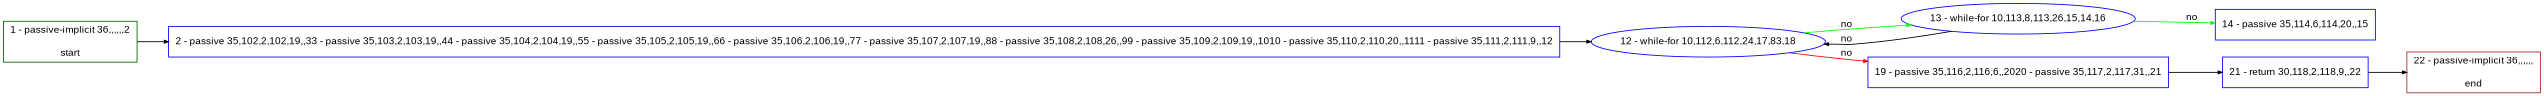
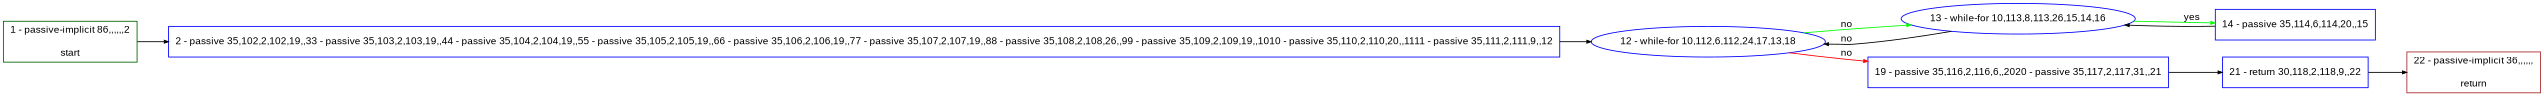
edge "13 - while-for 10,113,8,113,26,15,14,16" -> "14 - passive 35,114,6,114,20,,15": label "no" -> "yes"
edge "14 - passive 35,114,6,114,20,,15" -> "13 - while-for 10,113,8,113,26,15,14,16": added
node "1 - passive-implicit 36,,,,,,2 start": label "1 - passive-implicit 36,,,,,,2 start" -> "1 - passive-implicit 86,,,,,,2 start"
node "12 - while-for 10,112,6,112,24,17,83,18": label "12 - while-for 10,112,6,112,24,17,83,18" -> "12 - while-for 10,112,6,112,24,17,13,18"
node "22 - passive-implicit 36,,,,,, end": label "22 - passive-implicit 36,,,,,, end" -> "22 - passive-implicit 36,,,,,, return"
